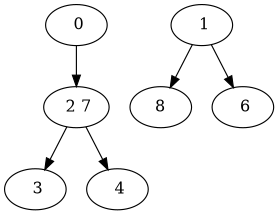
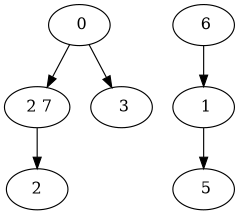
edge "1" -> "6": reversed
node "8": label "8" -> "5"
edge "2 7" -> "3": now "0" -> "3"
node "4": label "4" -> "2"
